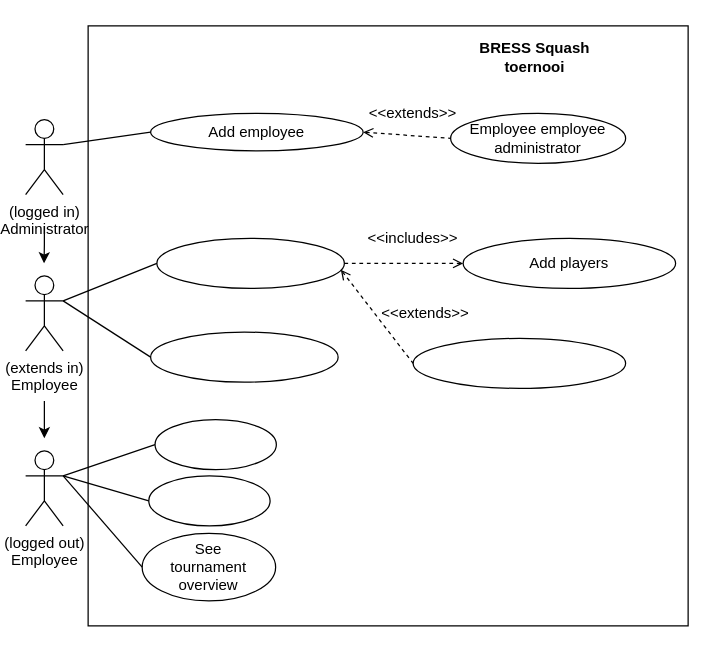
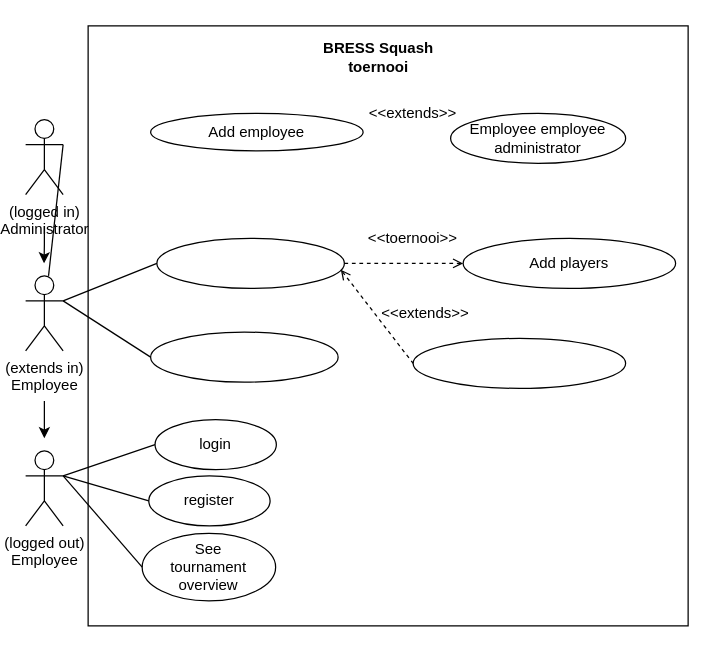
node "BRESS Squash toernooi": moved (535, 57) -> (379, 57)
edge "Employee employee administrator" -> "Add employee": removed
edge "Add employee" -- "(logged in) Administrator": now "(extends in) Employee" -- "(logged in) Administrator"
node "<<includes>>": label "<<includes>>" -> "<<toernooi>>"
node "login": added
node "register": added
